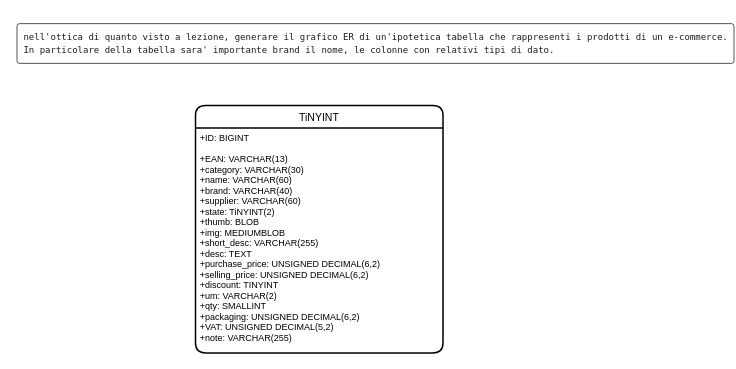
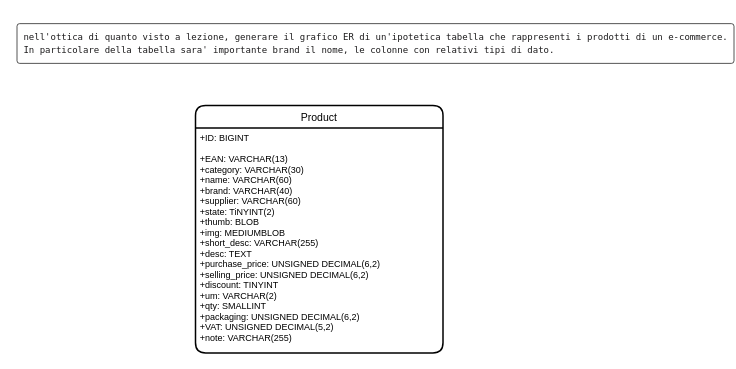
node "TiNYINT": label "TiNYINT" -> "Product"
